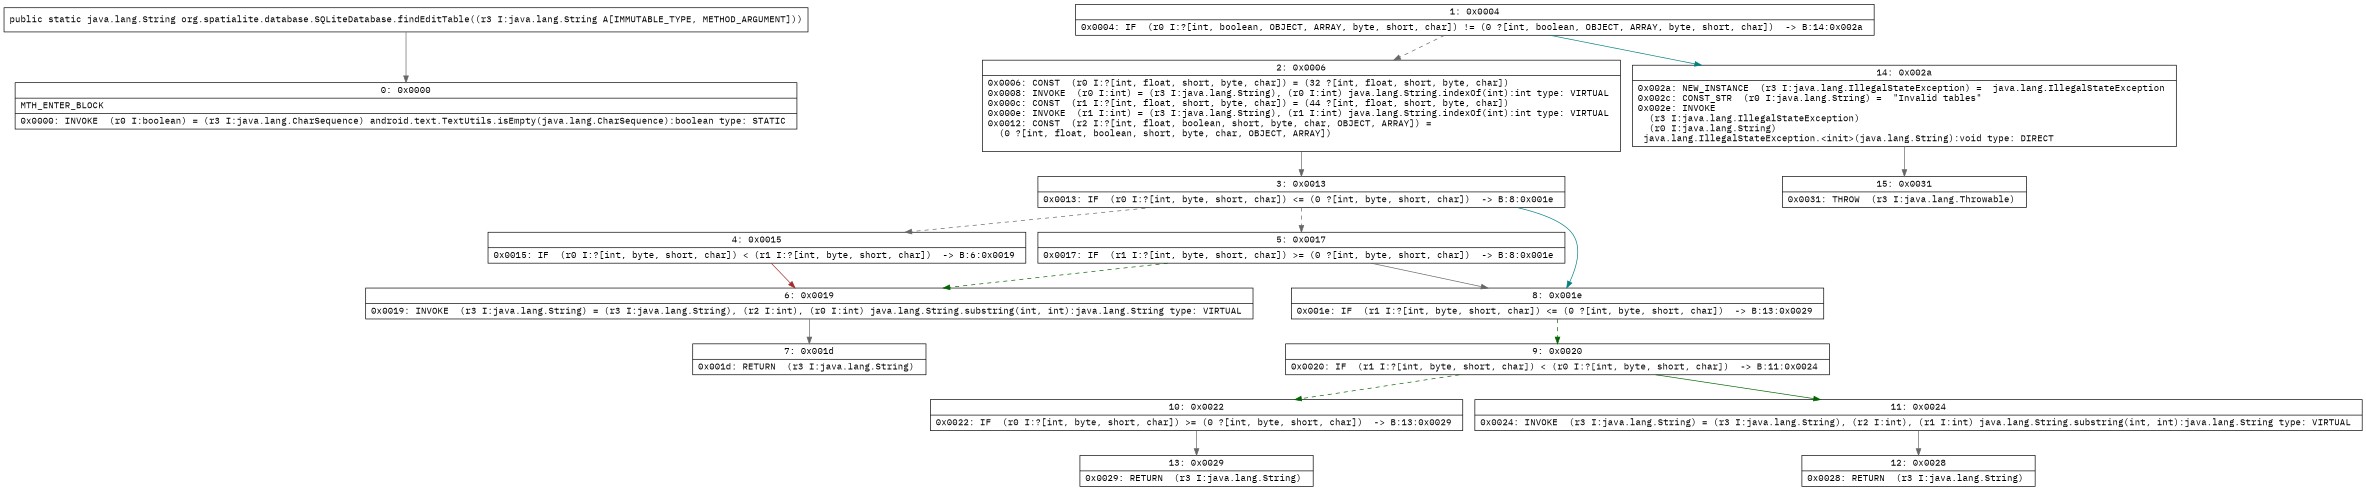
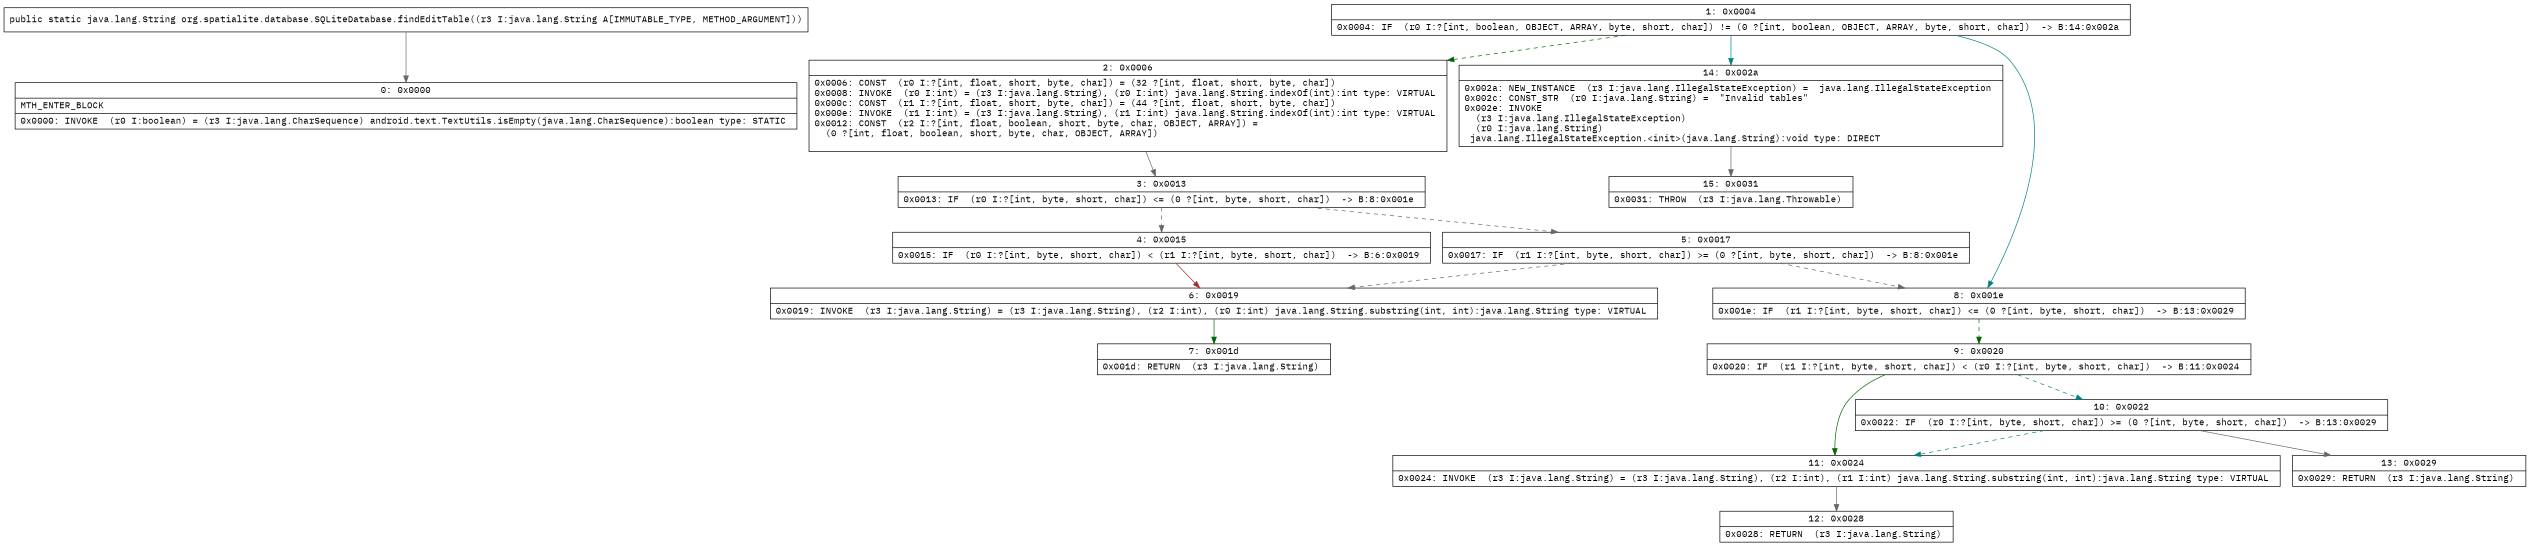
edge "1: 0x0004" -> "2: 0x0006": color gray40 -> darkgreen
edge "3: 0x0013" -> "8: 0x001e": now "1: 0x0004" -> "8: 0x001e"
edge "5: 0x0017" -> "6: 0x0019": color darkgreen -> gray40
edge "5: 0x0017" -> "8: 0x001e": style solid -> dashed
edge "6: 0x0019" -> "7: 0x001d": color gray40 -> darkgreen
edge "9: 0x0020" -> "10: 0x0022": color darkgreen -> teal
edge "10: 0x0022" -> "11: 0x0024": added
